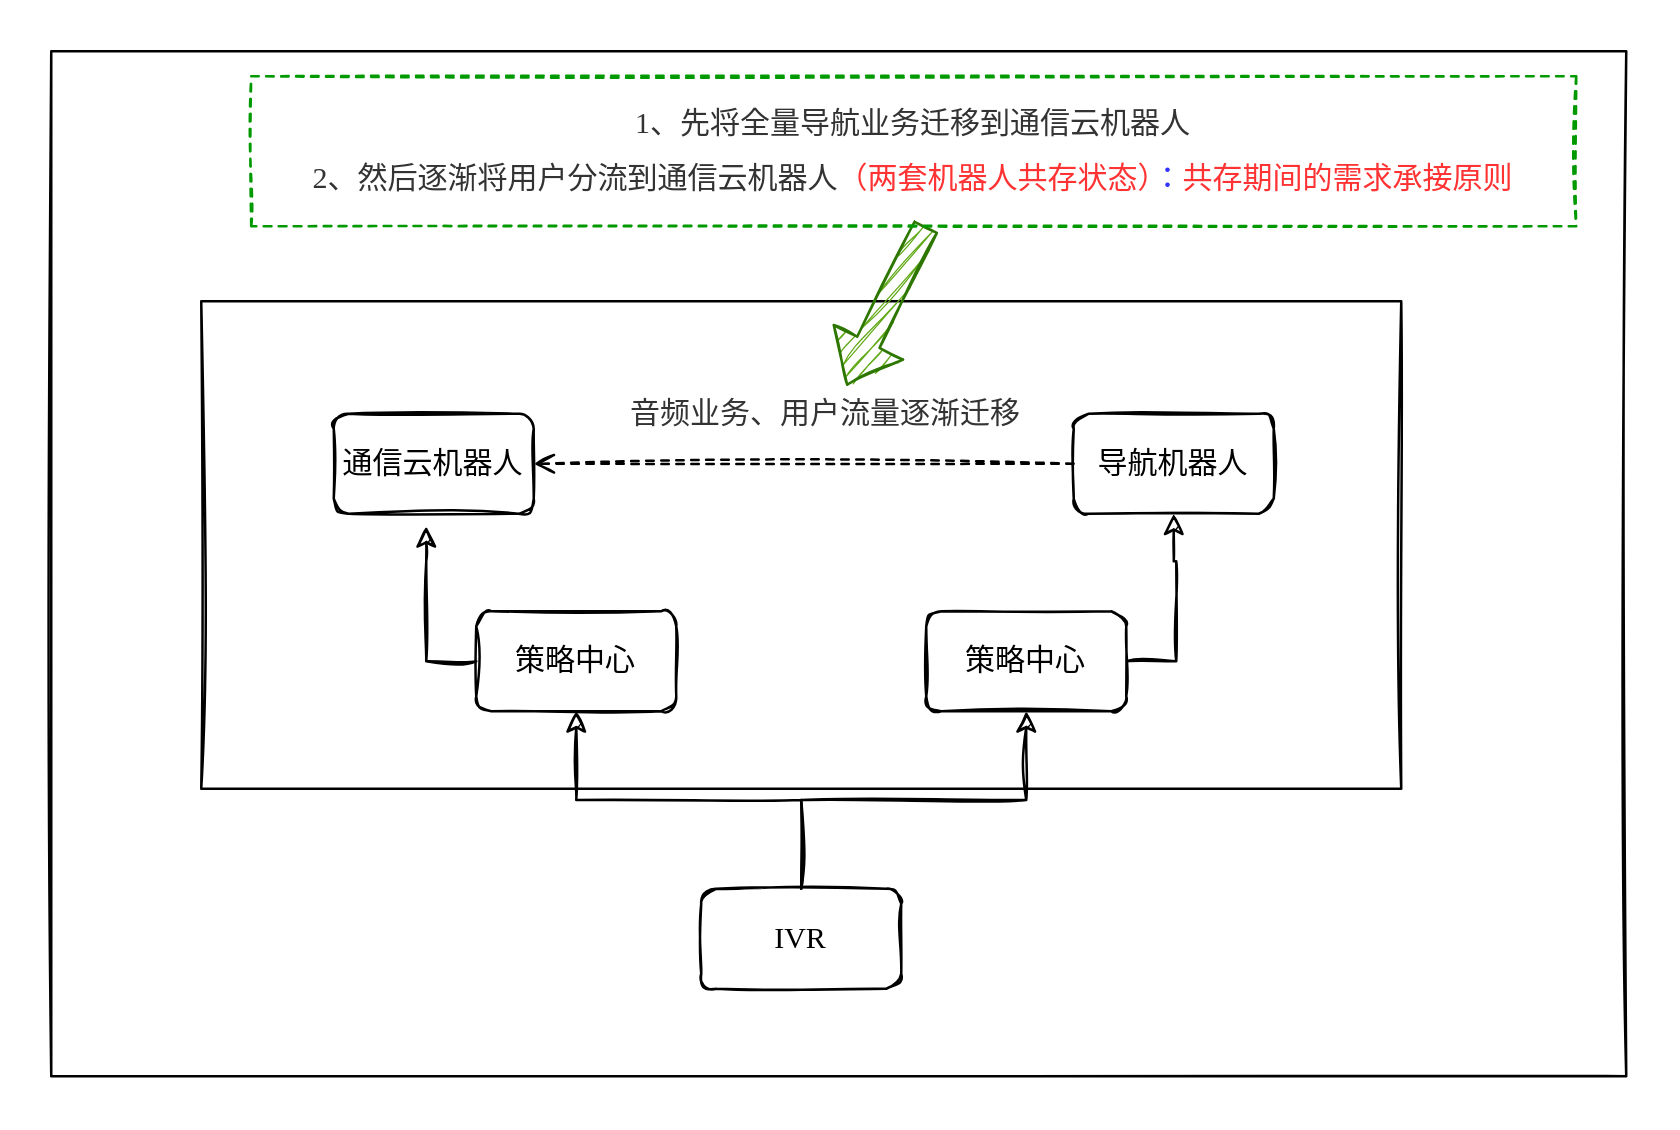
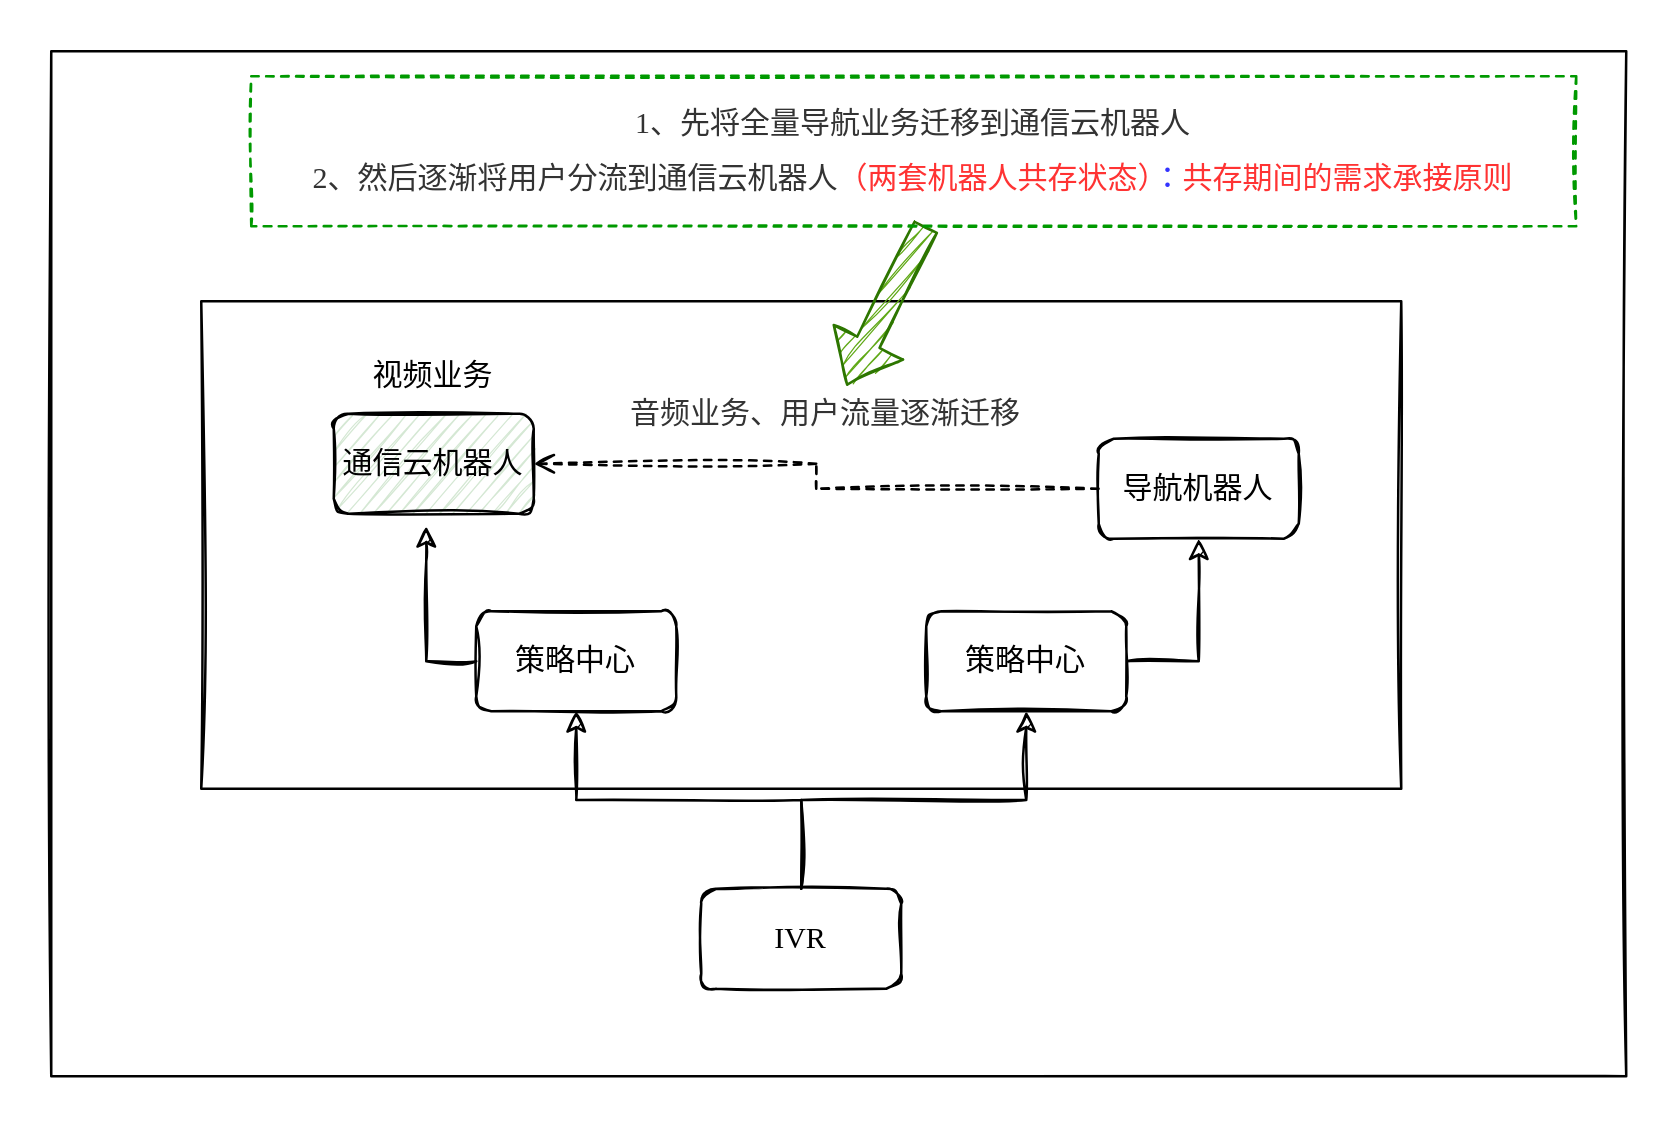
node "视频业务": added
node "通信云机器人": fillcolor #ffffff -> #d5e8d4
node "导航机器人": moved (1174, 464) -> (1199, 489)
